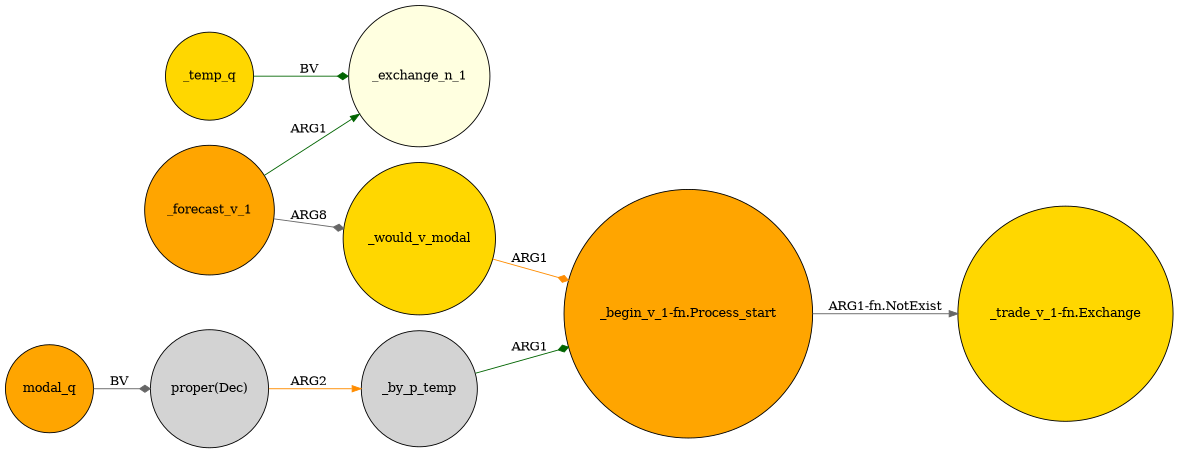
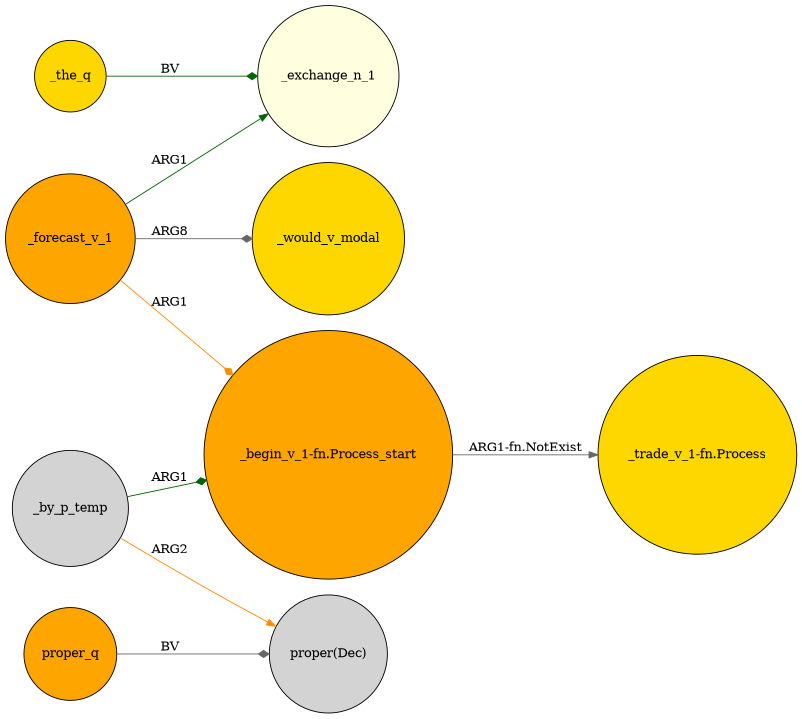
node "_temp_q": label "_temp_q" -> "_the_q"
edge "_would_v_modal" -> "_begin_v_1-fn.Process_start": now "_forecast_v_1" -> "_begin_v_1-fn.Process_start"
node "_trade_v_1-fn.Exchange": label "_trade_v_1-fn.Exchange" -> "_trade_v_1-fn.Process"
node "modal_q": label "modal_q" -> "proper_q"
edge "proper(Dec)" -> "_by_p_temp": reversed
